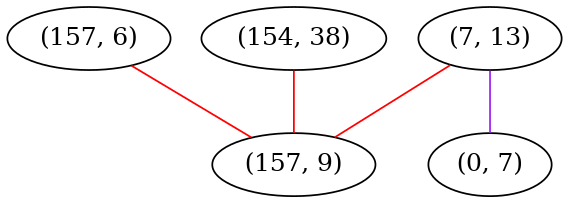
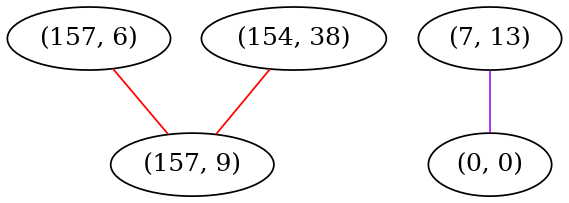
edge "(7, 13)" -- "(157, 9)": removed
node "(0, 7)": label "(0, 7)" -> "(0, 0)"
